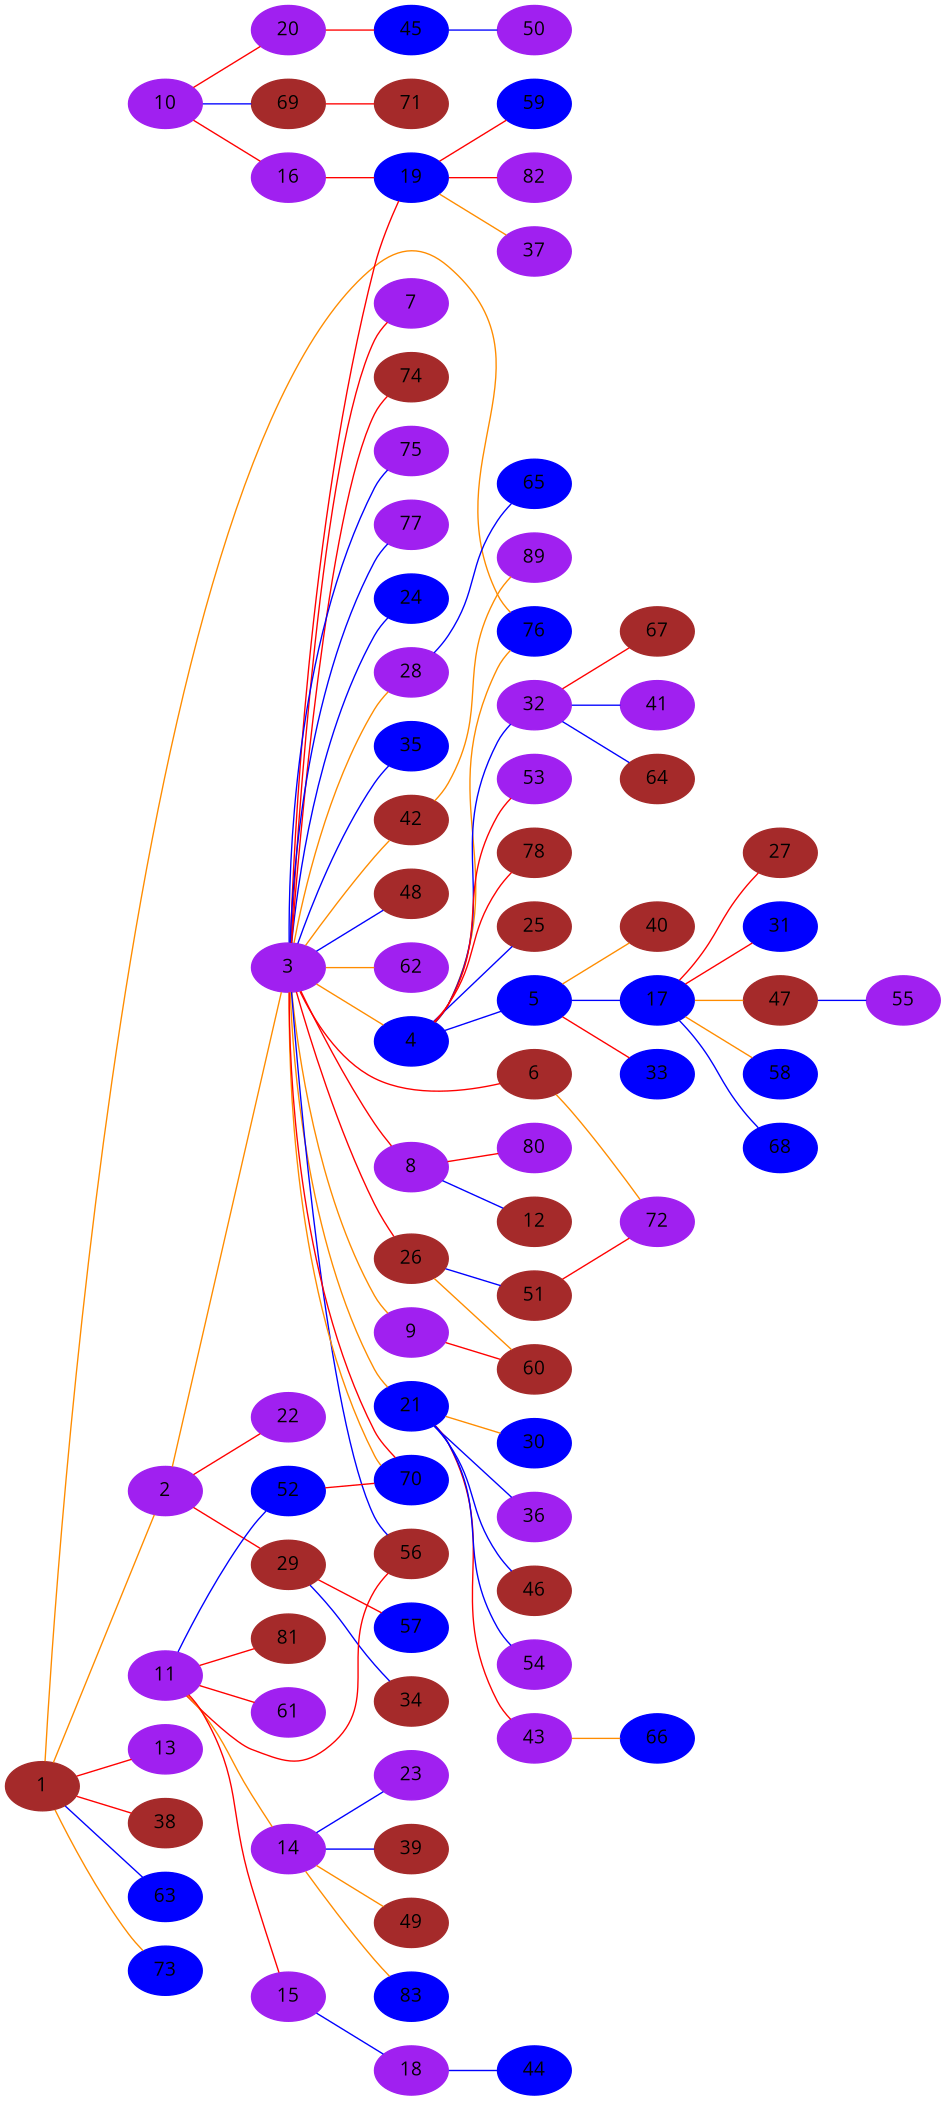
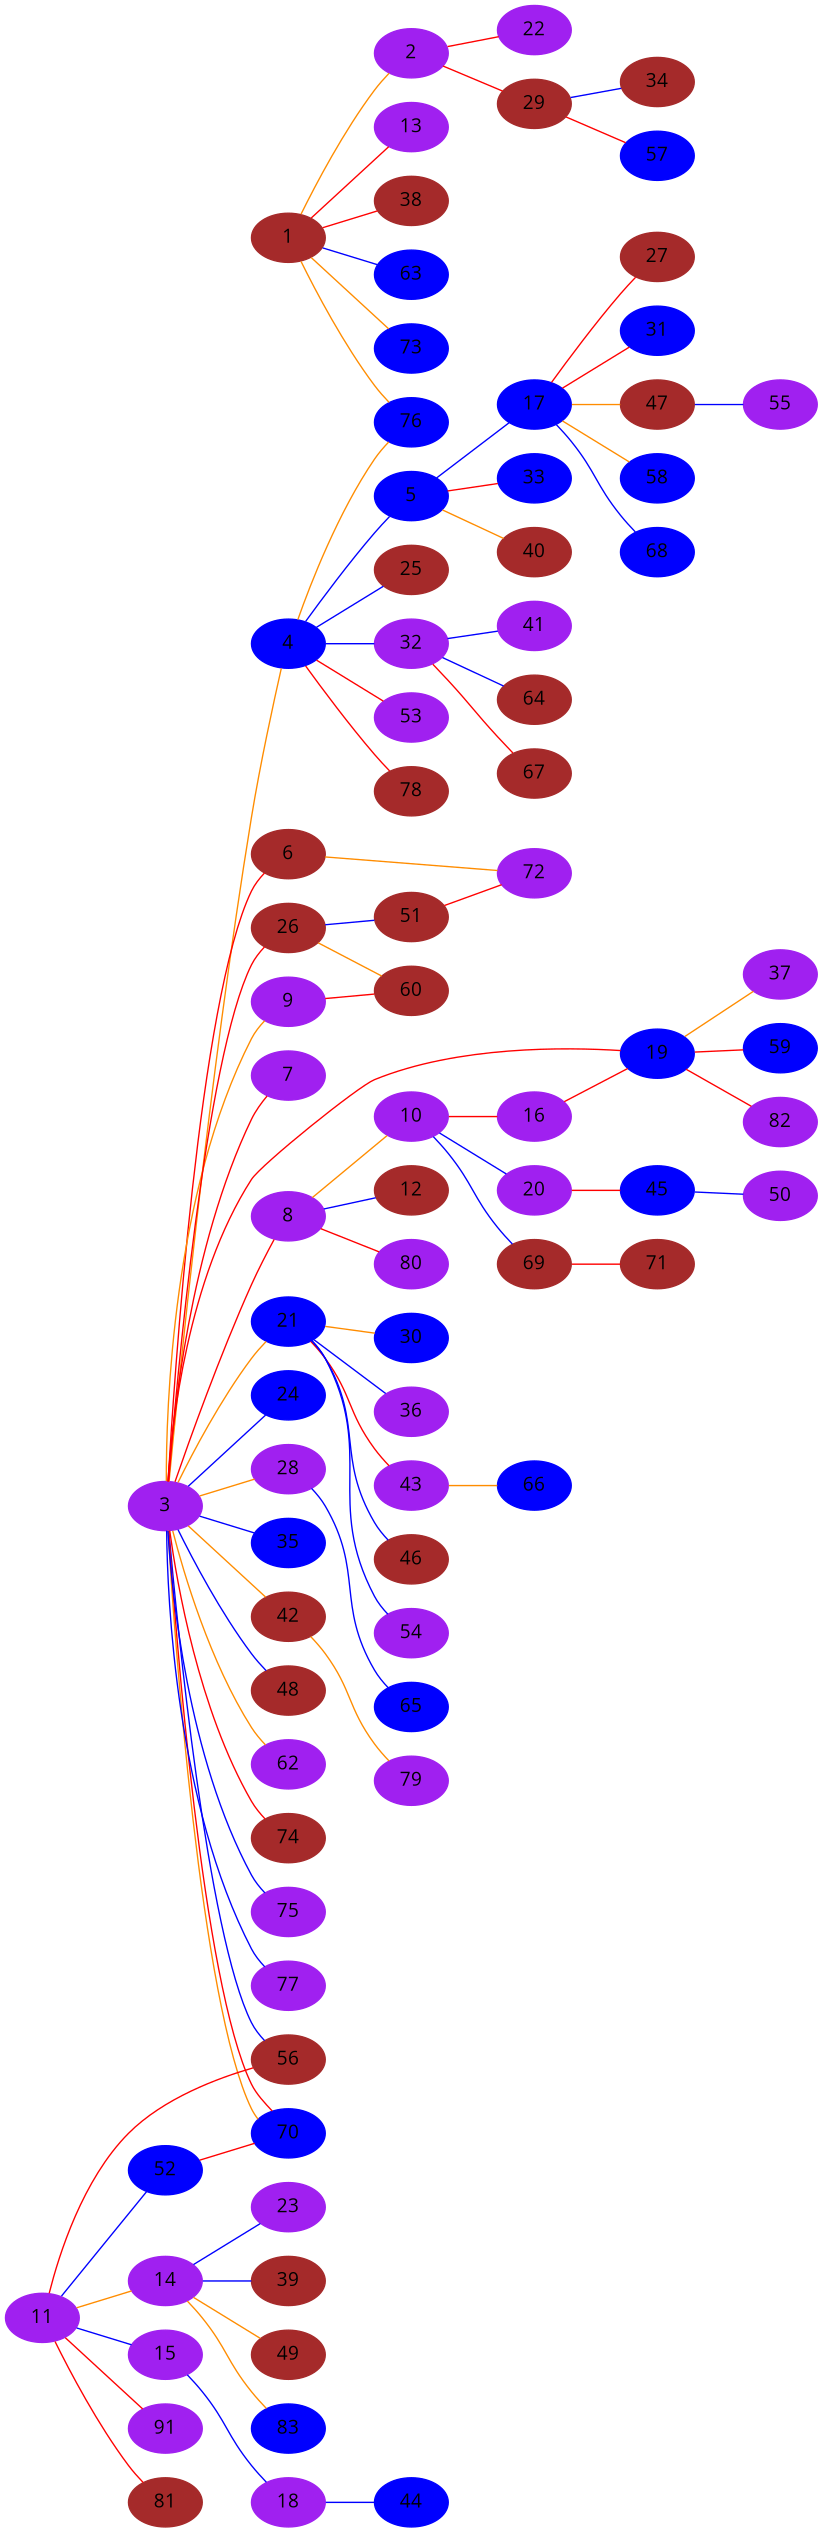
edge "20" -- "10": color red -> blue
node "89": label "89" -> "79"
edge "10" -- "8": added
edge "3" -- "2": removed
node "61": label "61" -> "91"
edge "11" -- "15": color red -> blue
